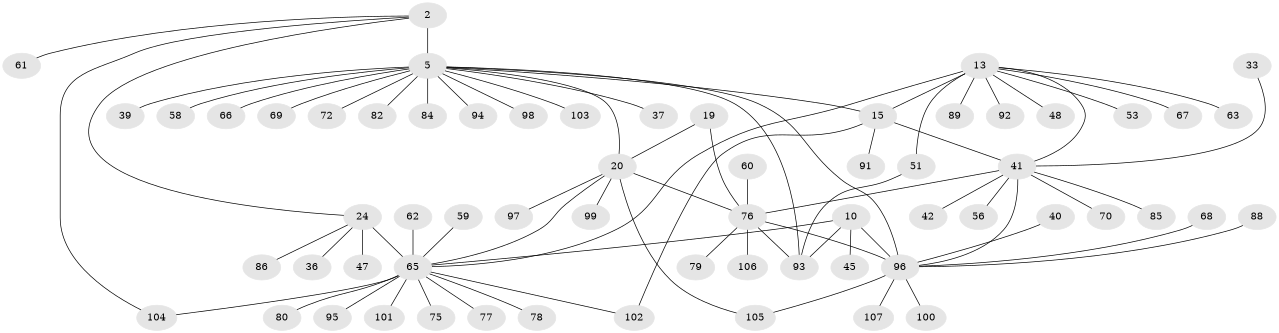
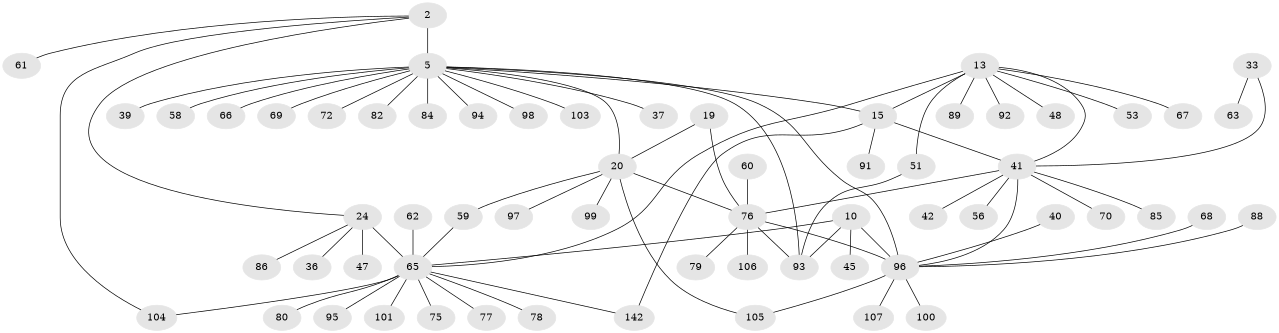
edge "13" -- "63": now "33" -- "63"
edge "20" -- "65": now "20" -- "59"
node "102": label "102" -> "142"
